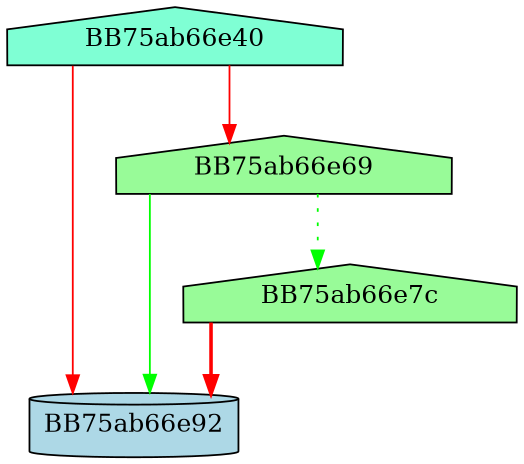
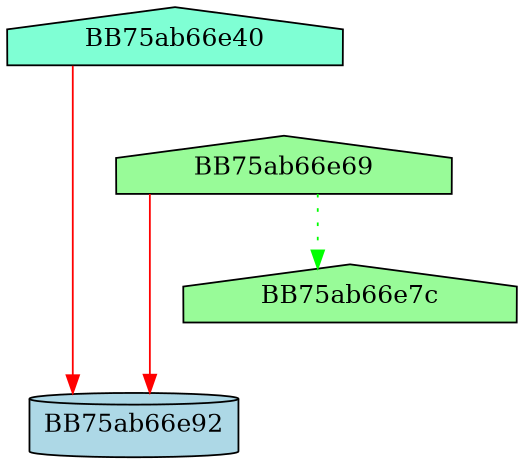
edge "BB75ab66e40" -> "BB75ab66e69": removed
edge "BB75ab66e69" -> "BB75ab66e92": color green -> red
edge "BB75ab66e7c" -> "BB75ab66e92": removed
